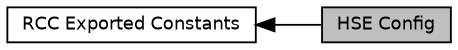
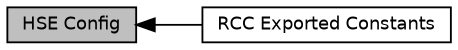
edge "HSE Config" -> "RCC Exported Constants": reversed
